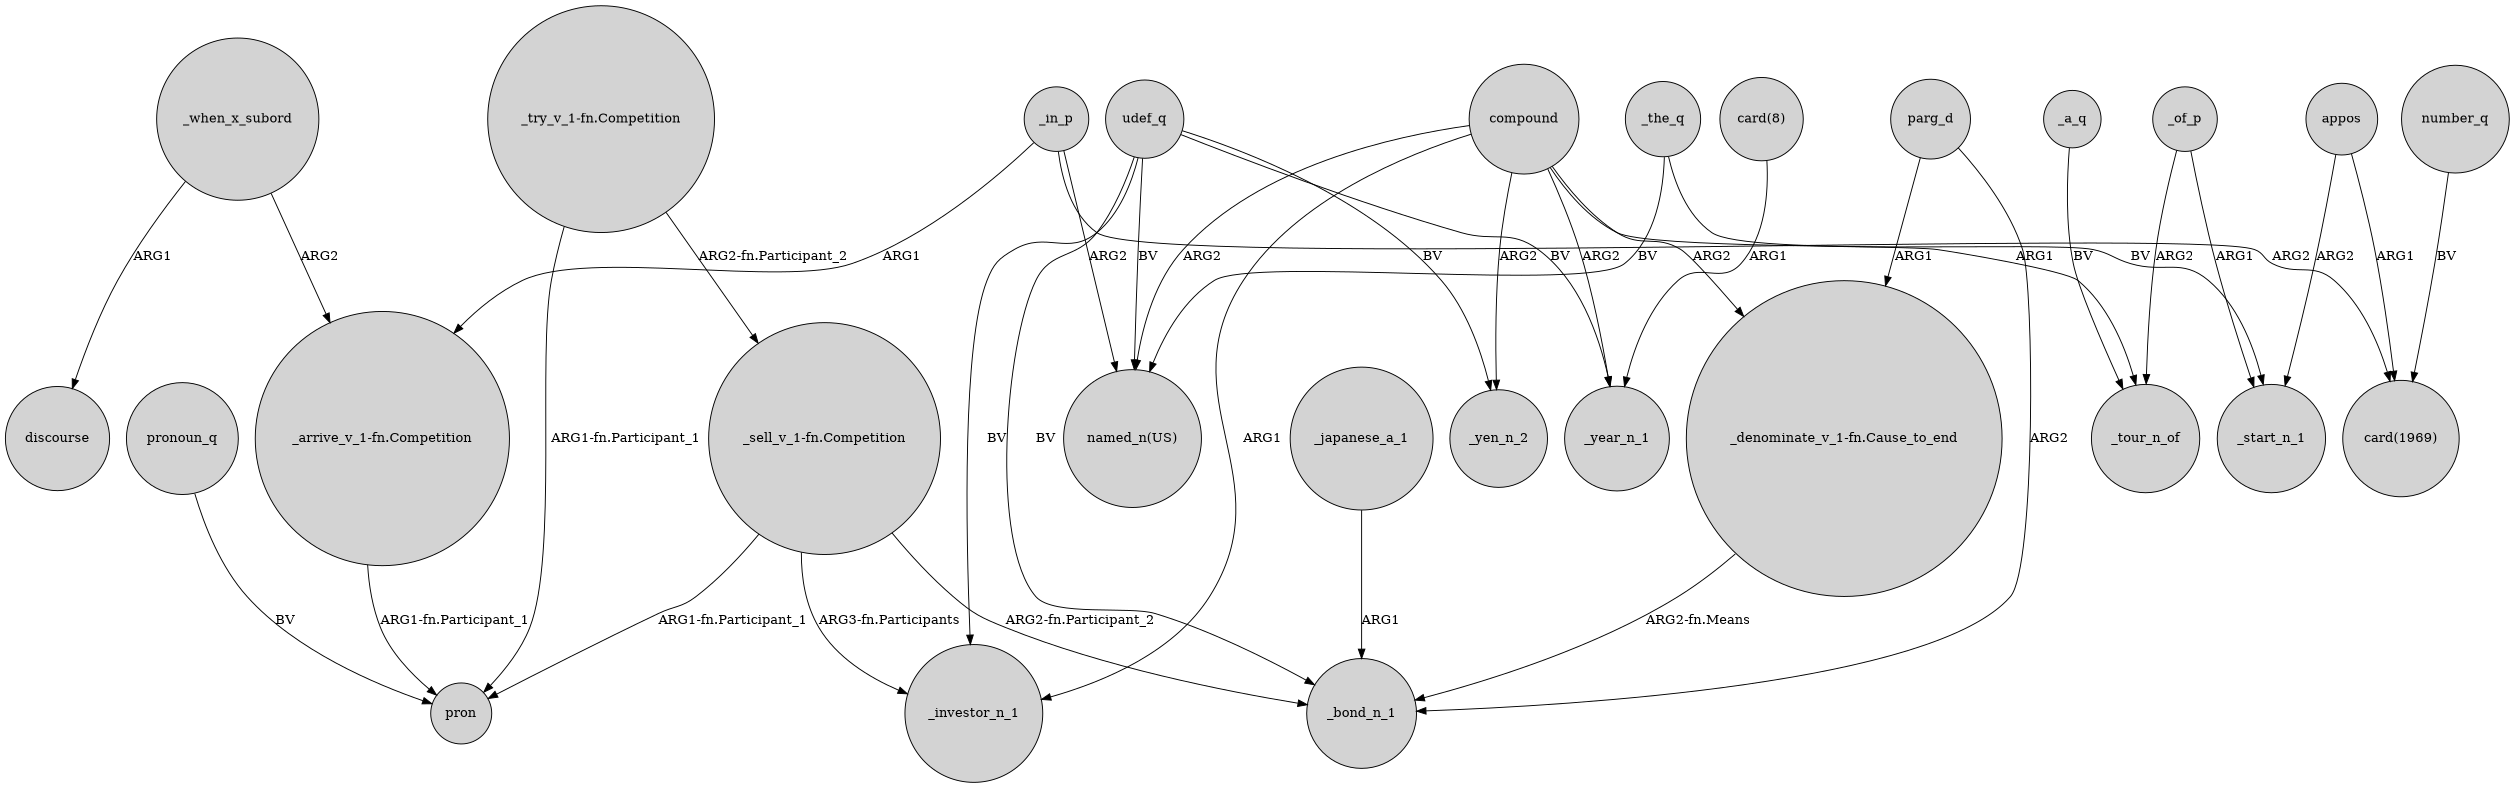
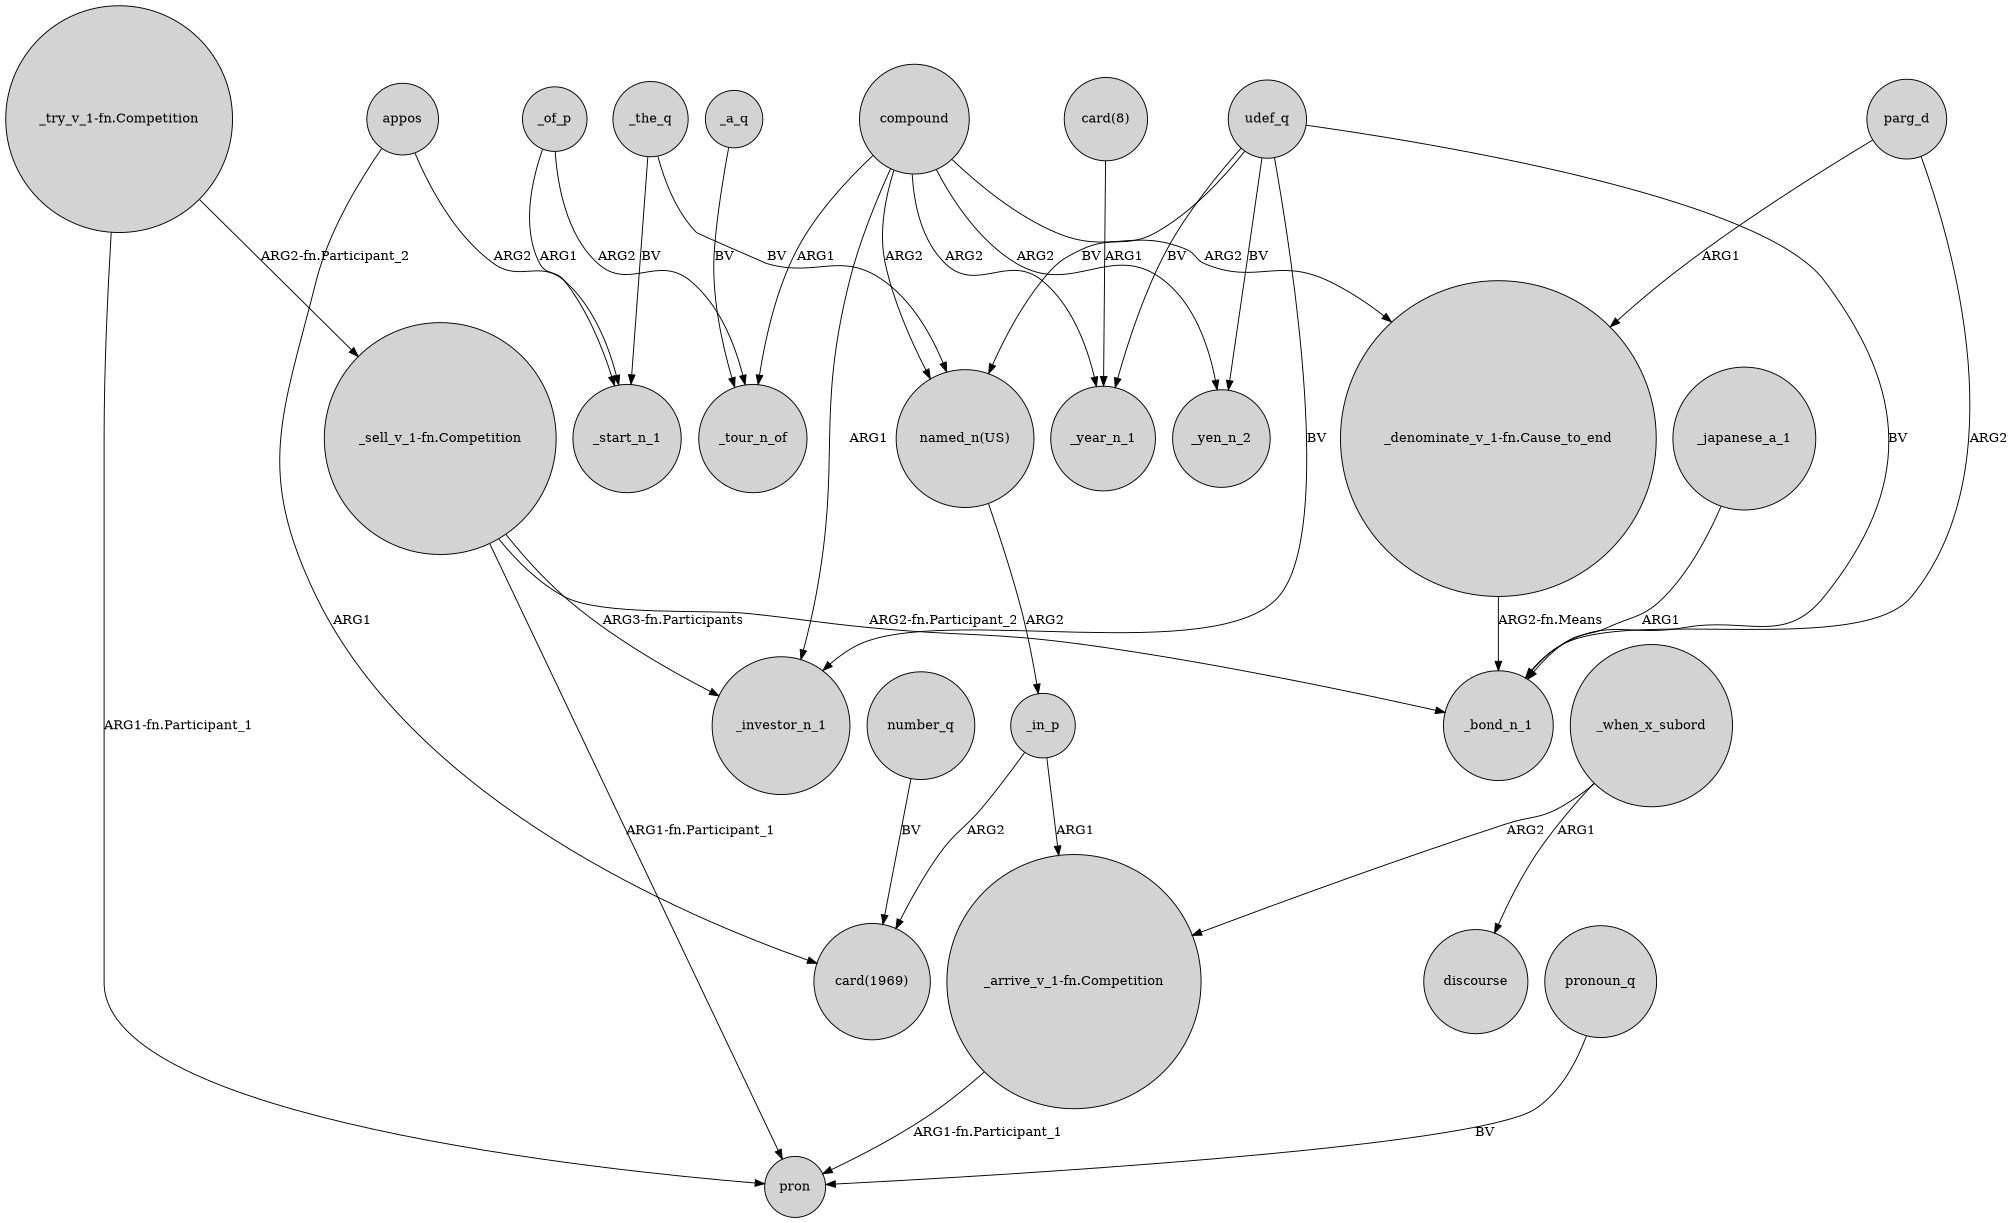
edge "_in_p" -> "named_n(US)": reversed
